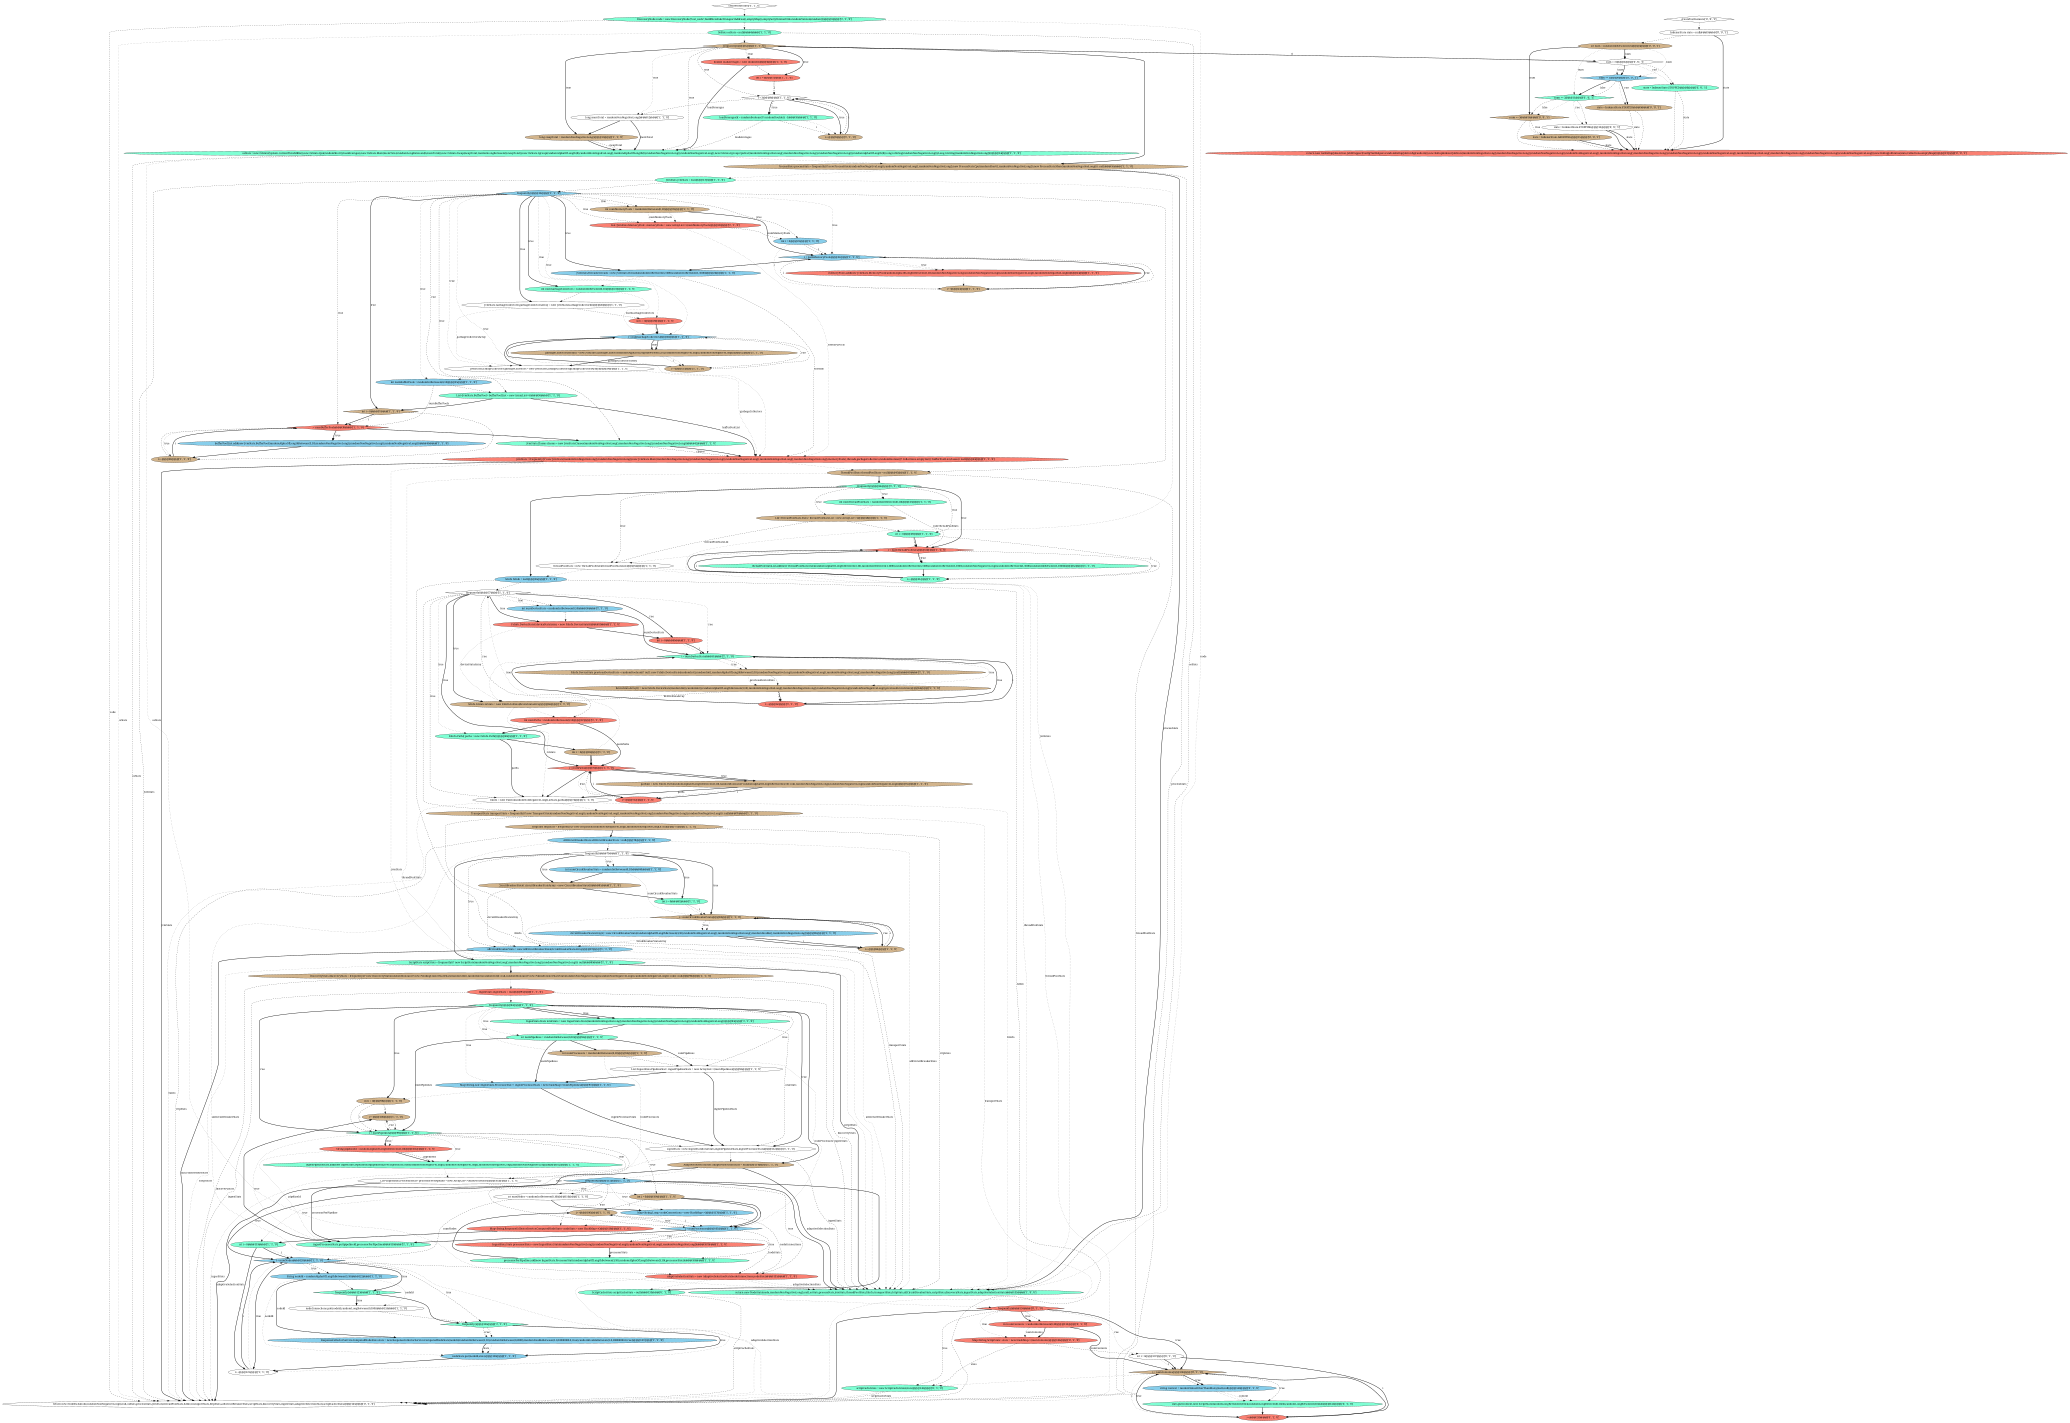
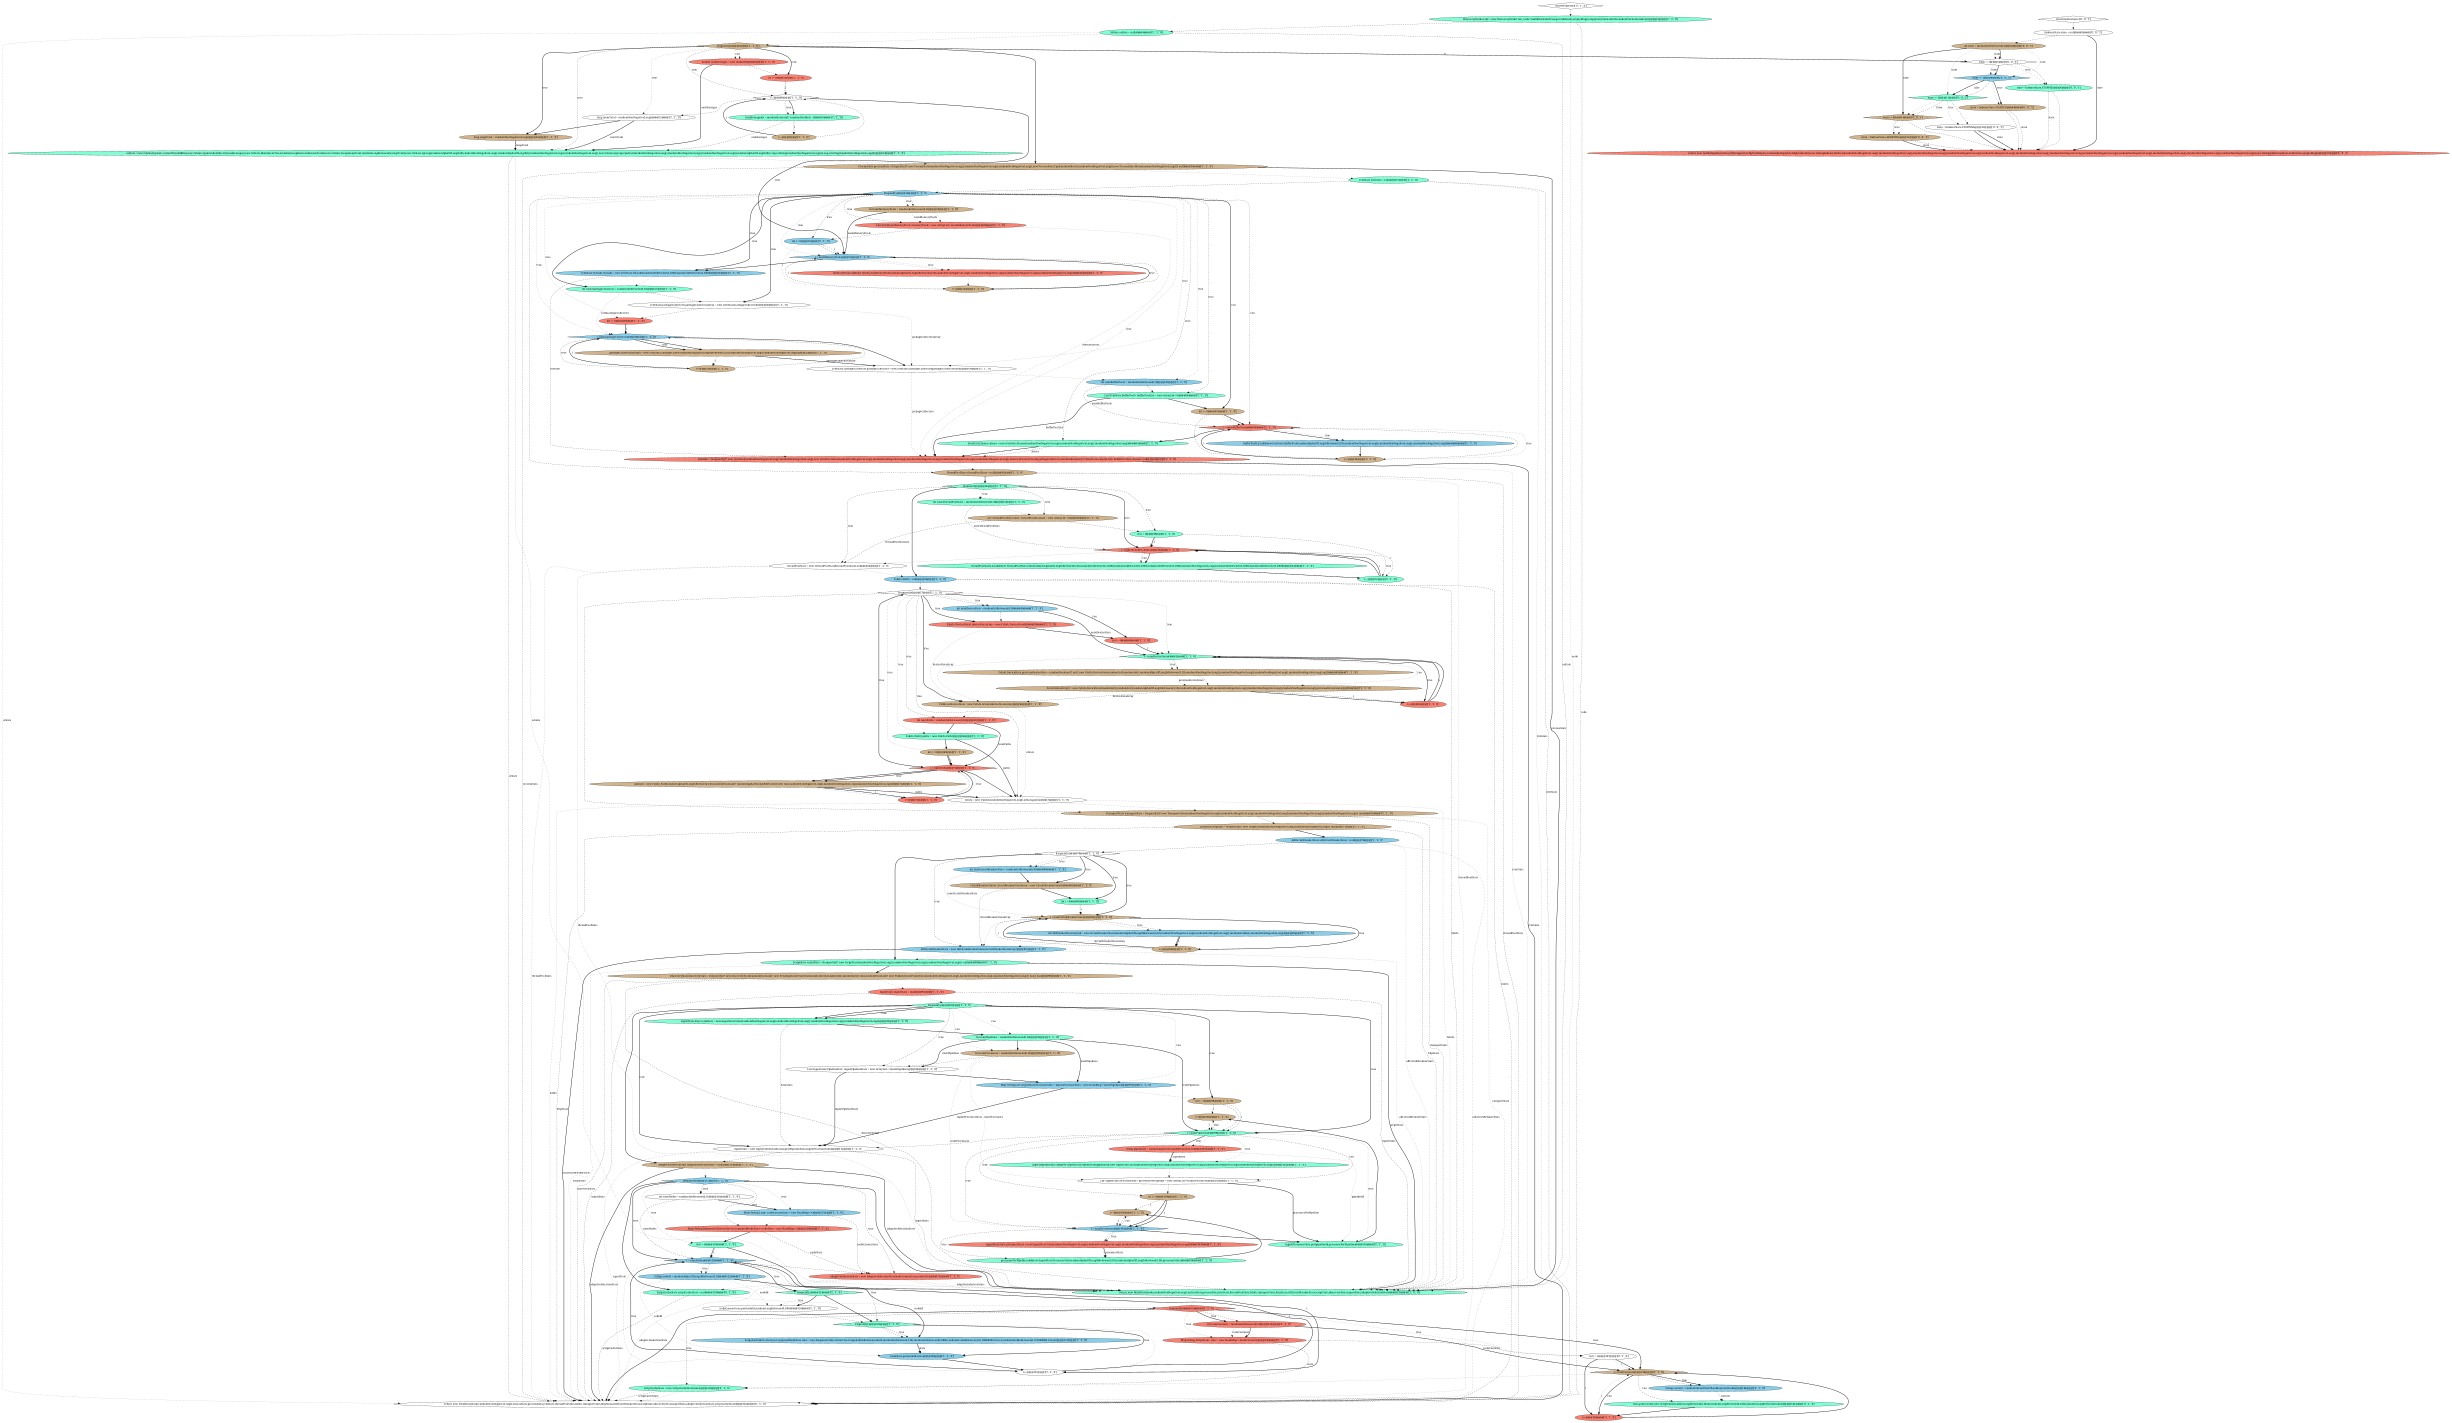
edge "i < 3@@@8@@@['1', '1', '0']" -> "i++@@@9@@@['1', '1', '0']": now "i < 3@@@8@@@['1', '1', '0']" -> "i < numMemoryPools@@@22@@@['1', '1', '0']"
node "int i = 0@@@37@@@['1', '1', '0']": shape diamond -> ellipse
